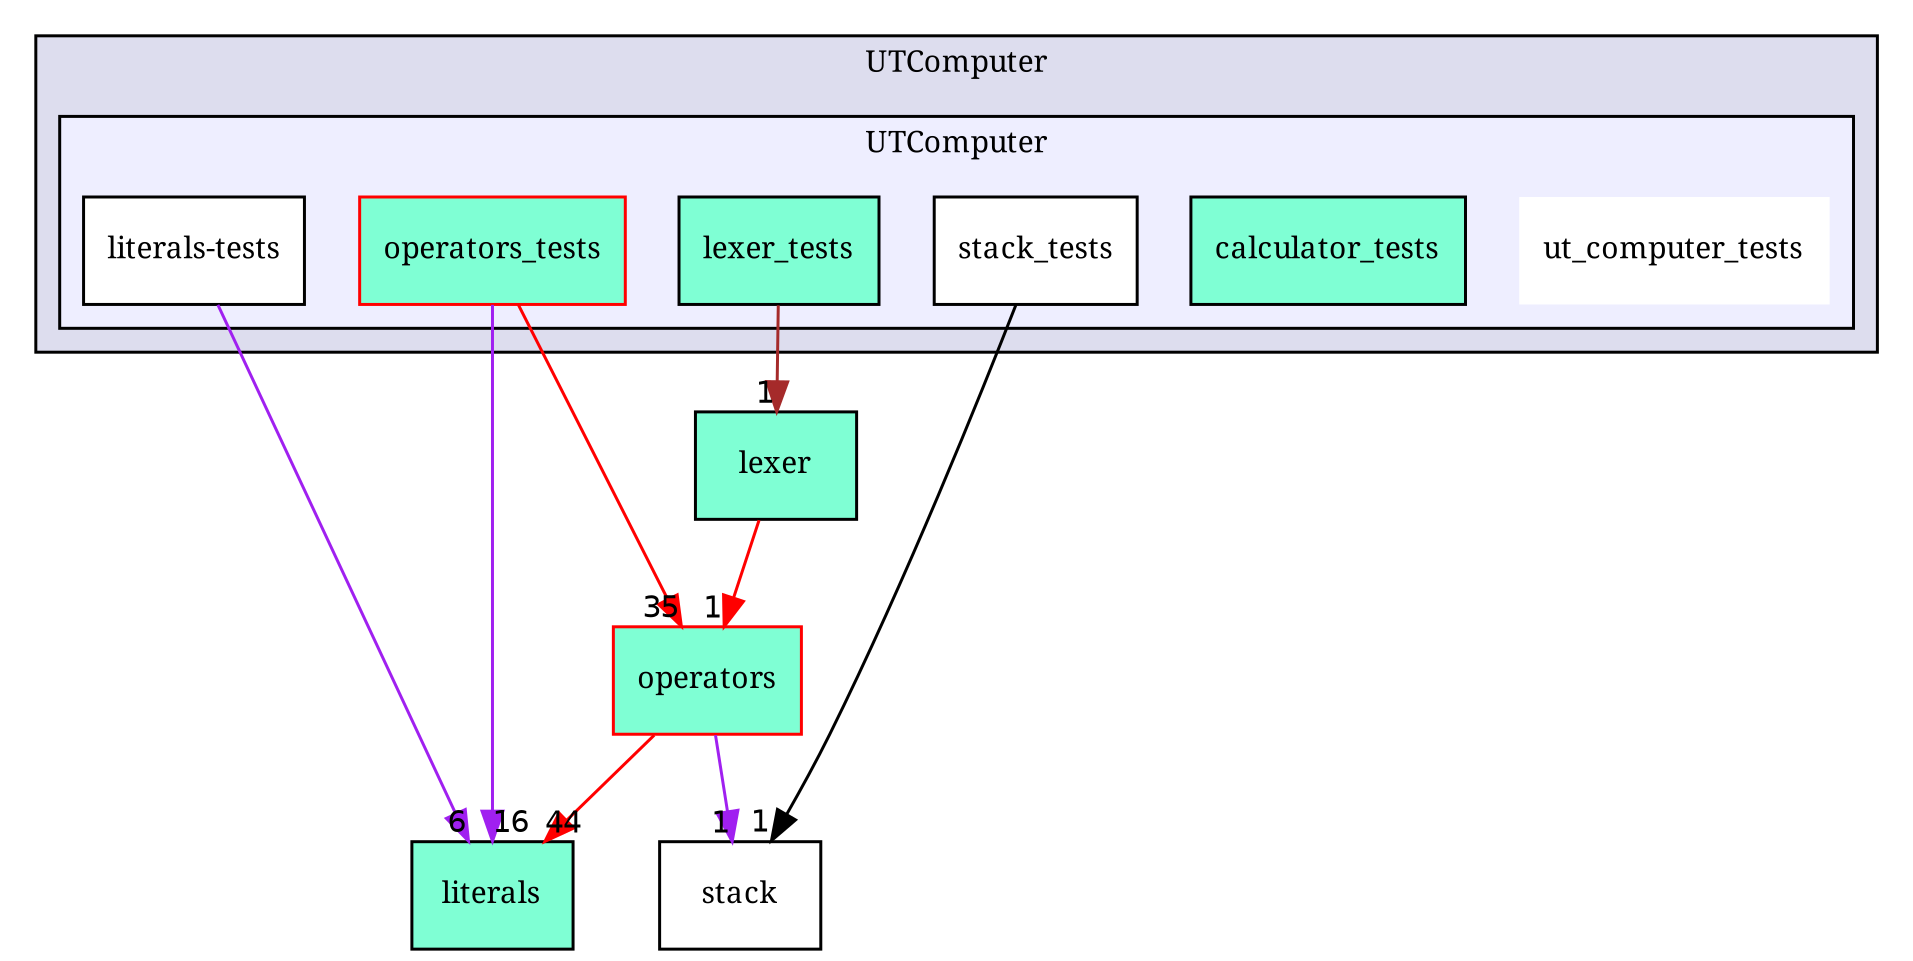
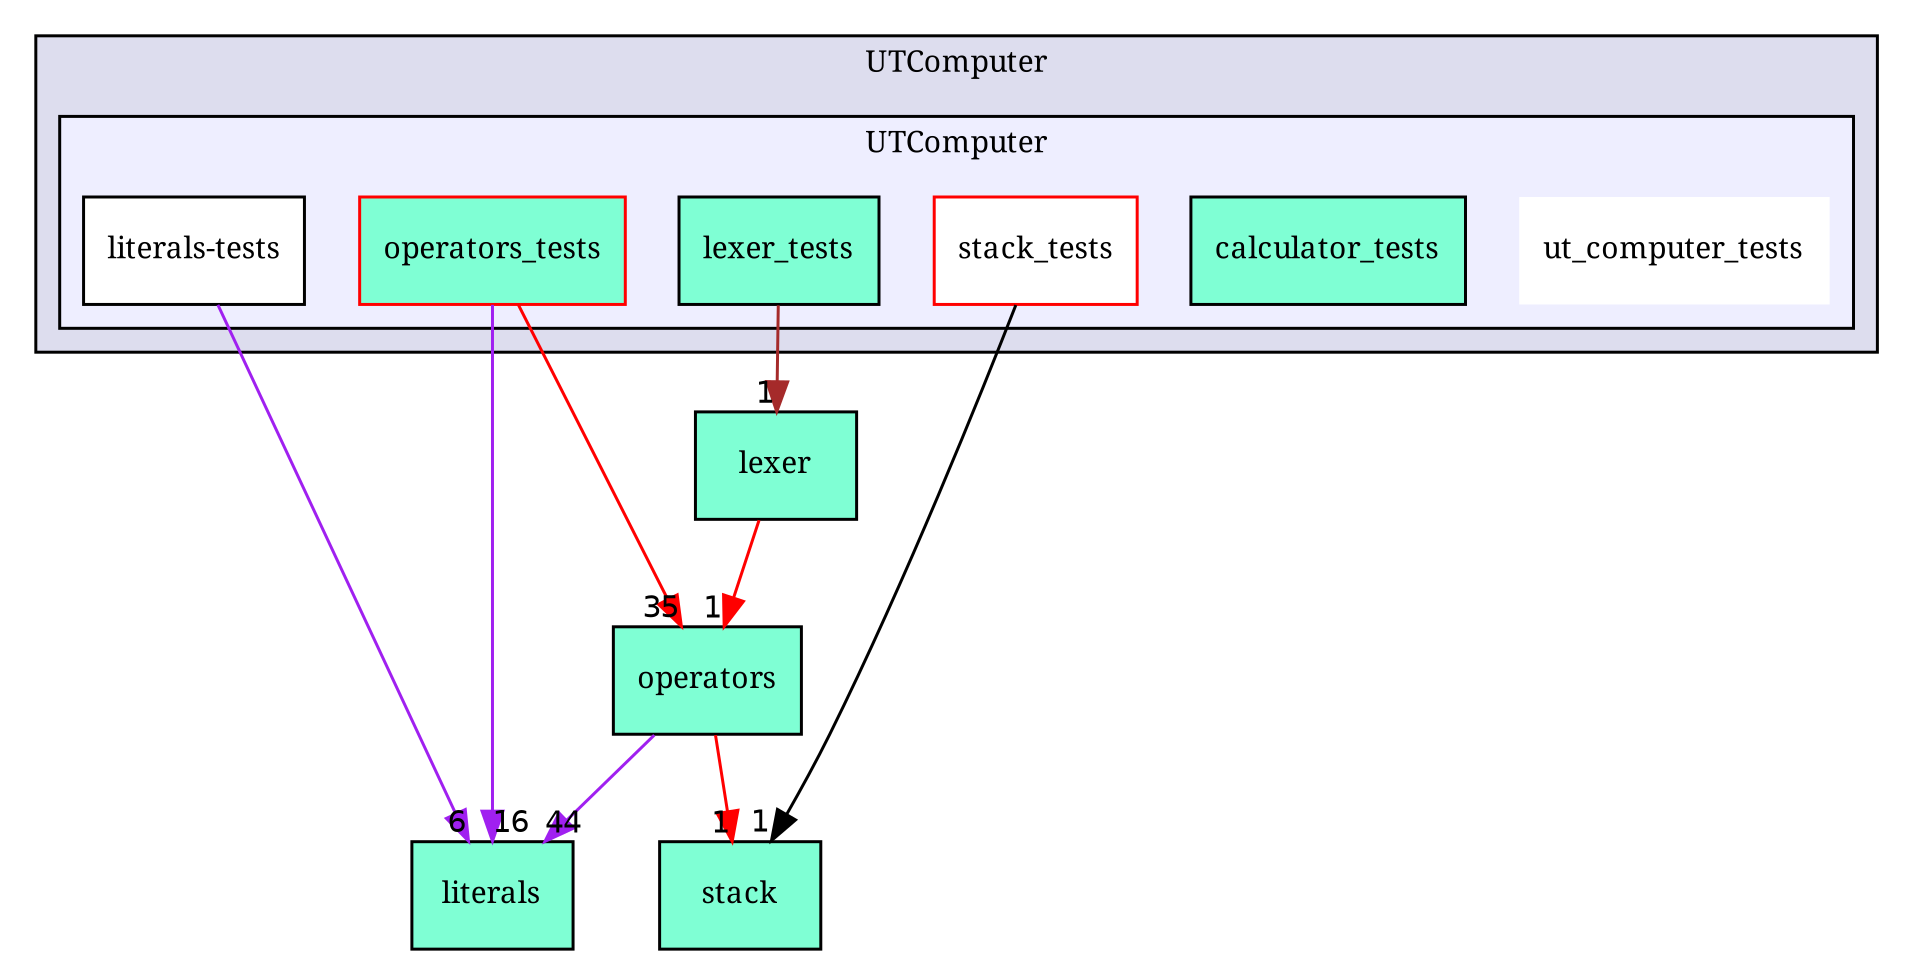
node "stack_tests": color black -> red
node "operators": color red -> black
edge "operators" -> "stack": color purple -> red
edge "operators" -> "literals": color red -> purple
node "stack": fillcolor white -> aquamarine
